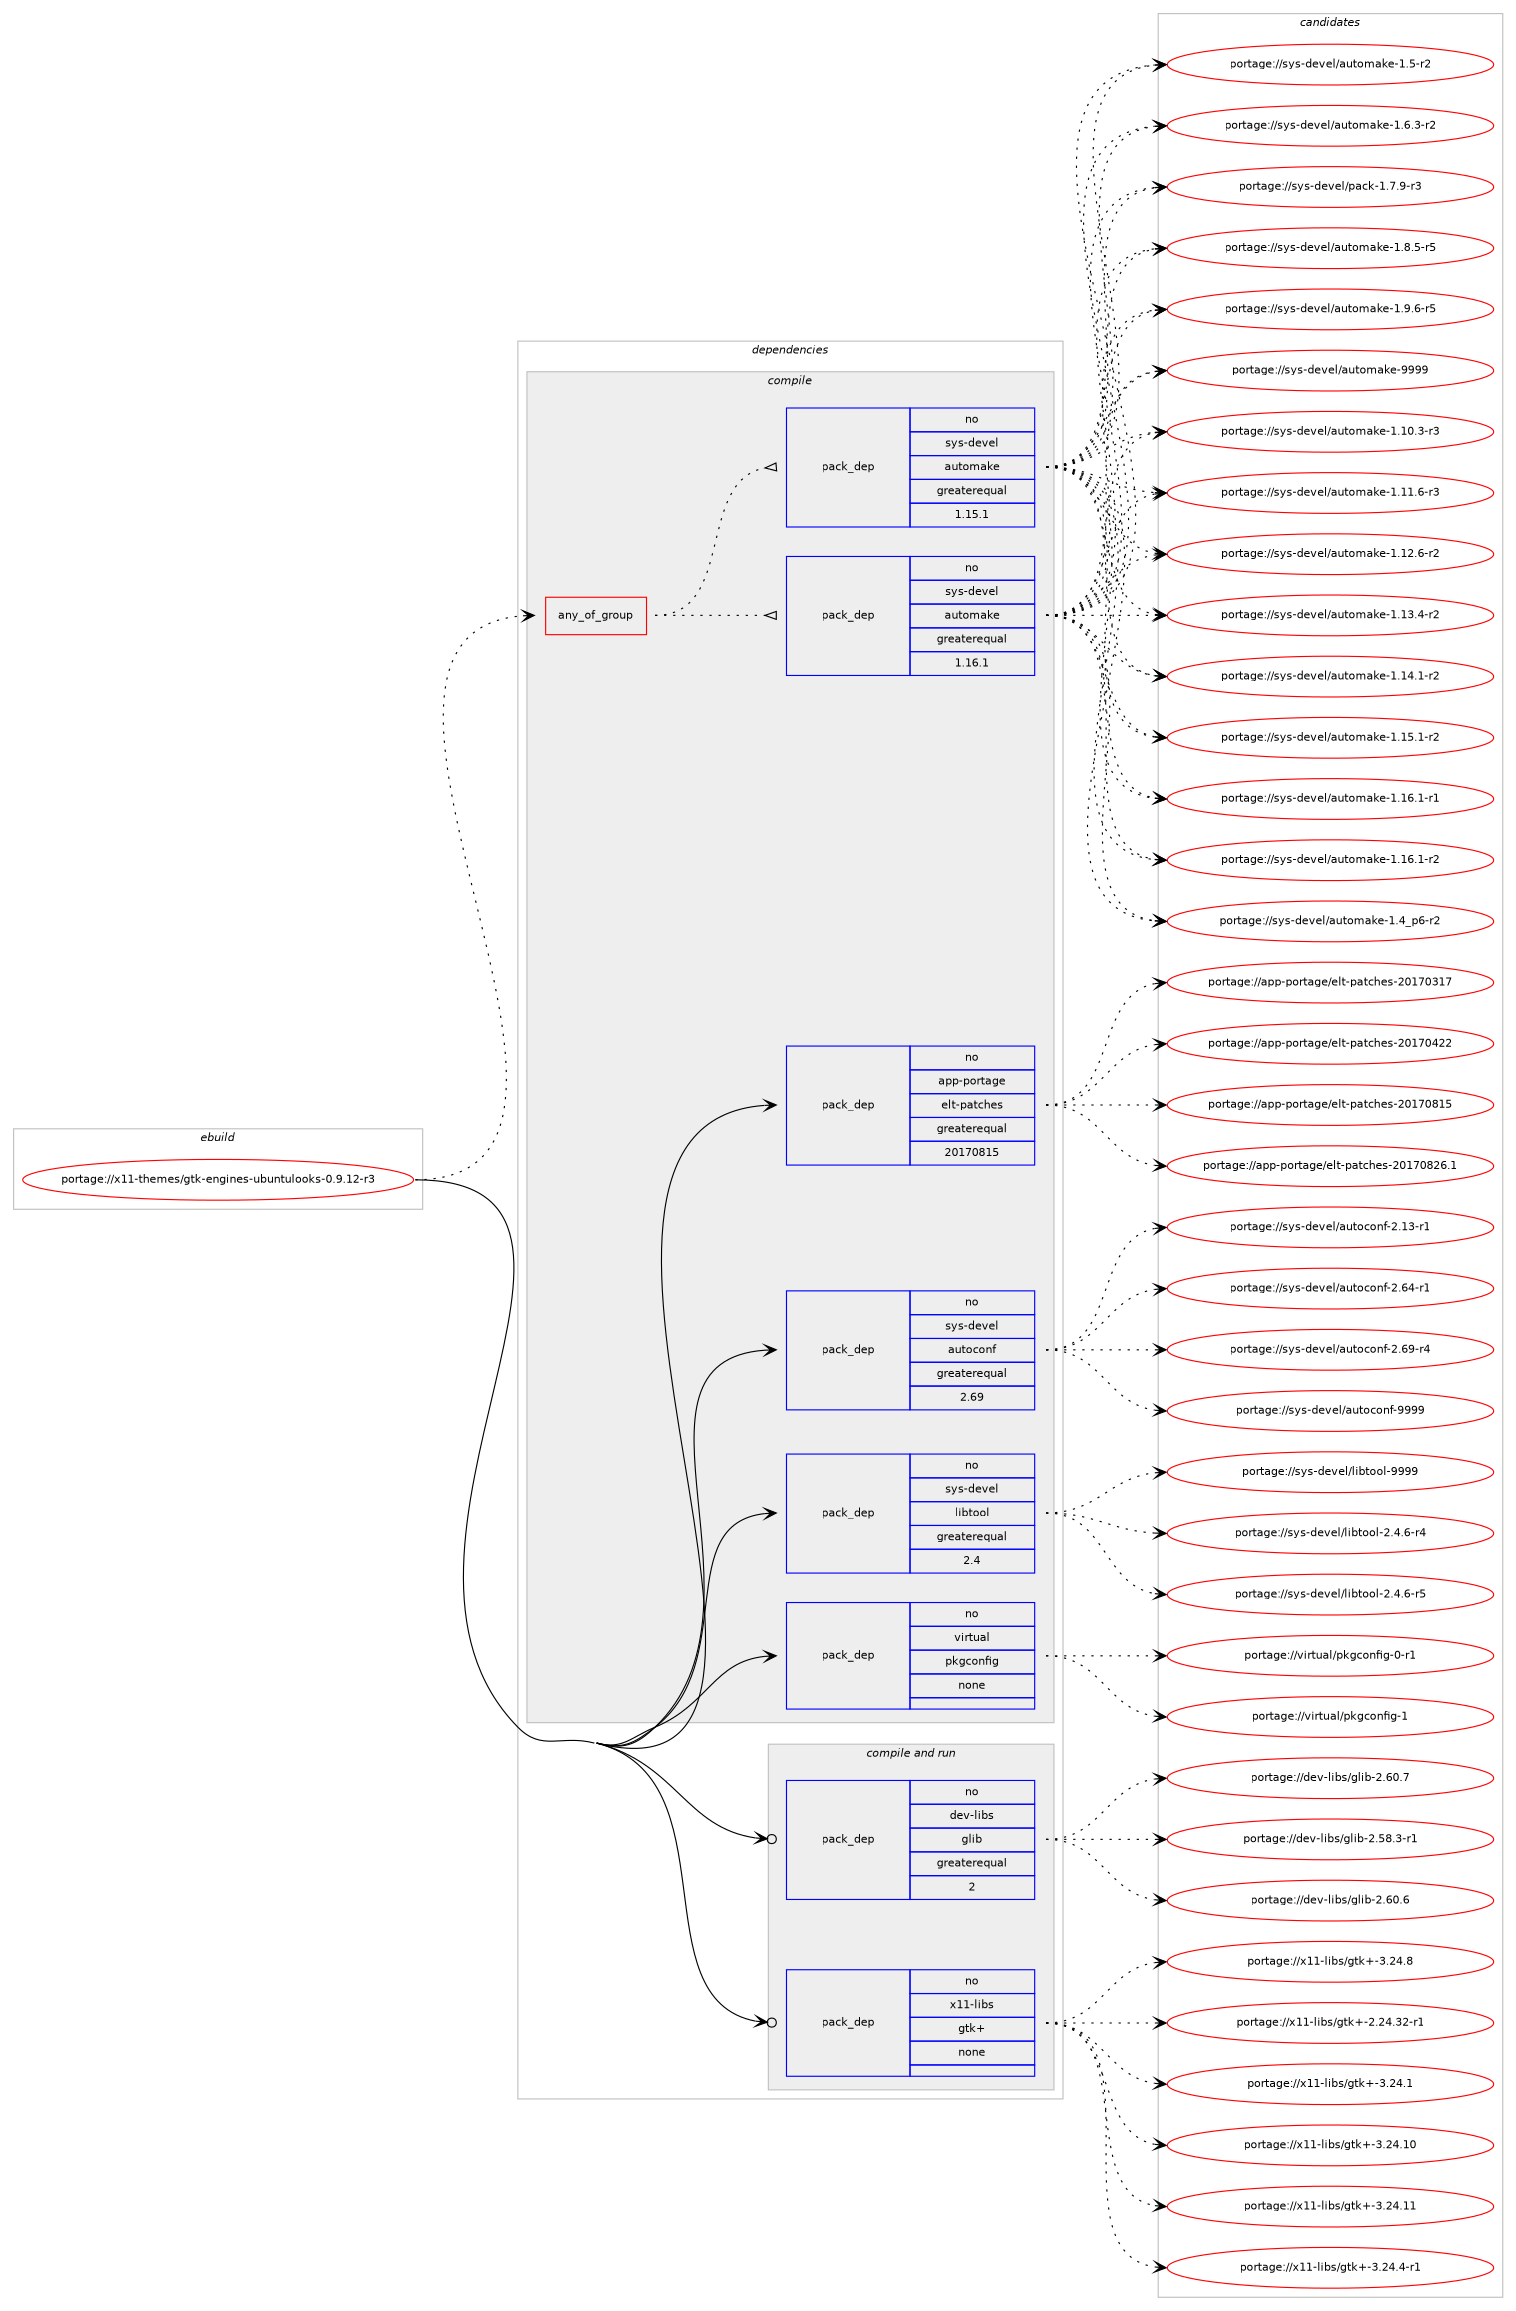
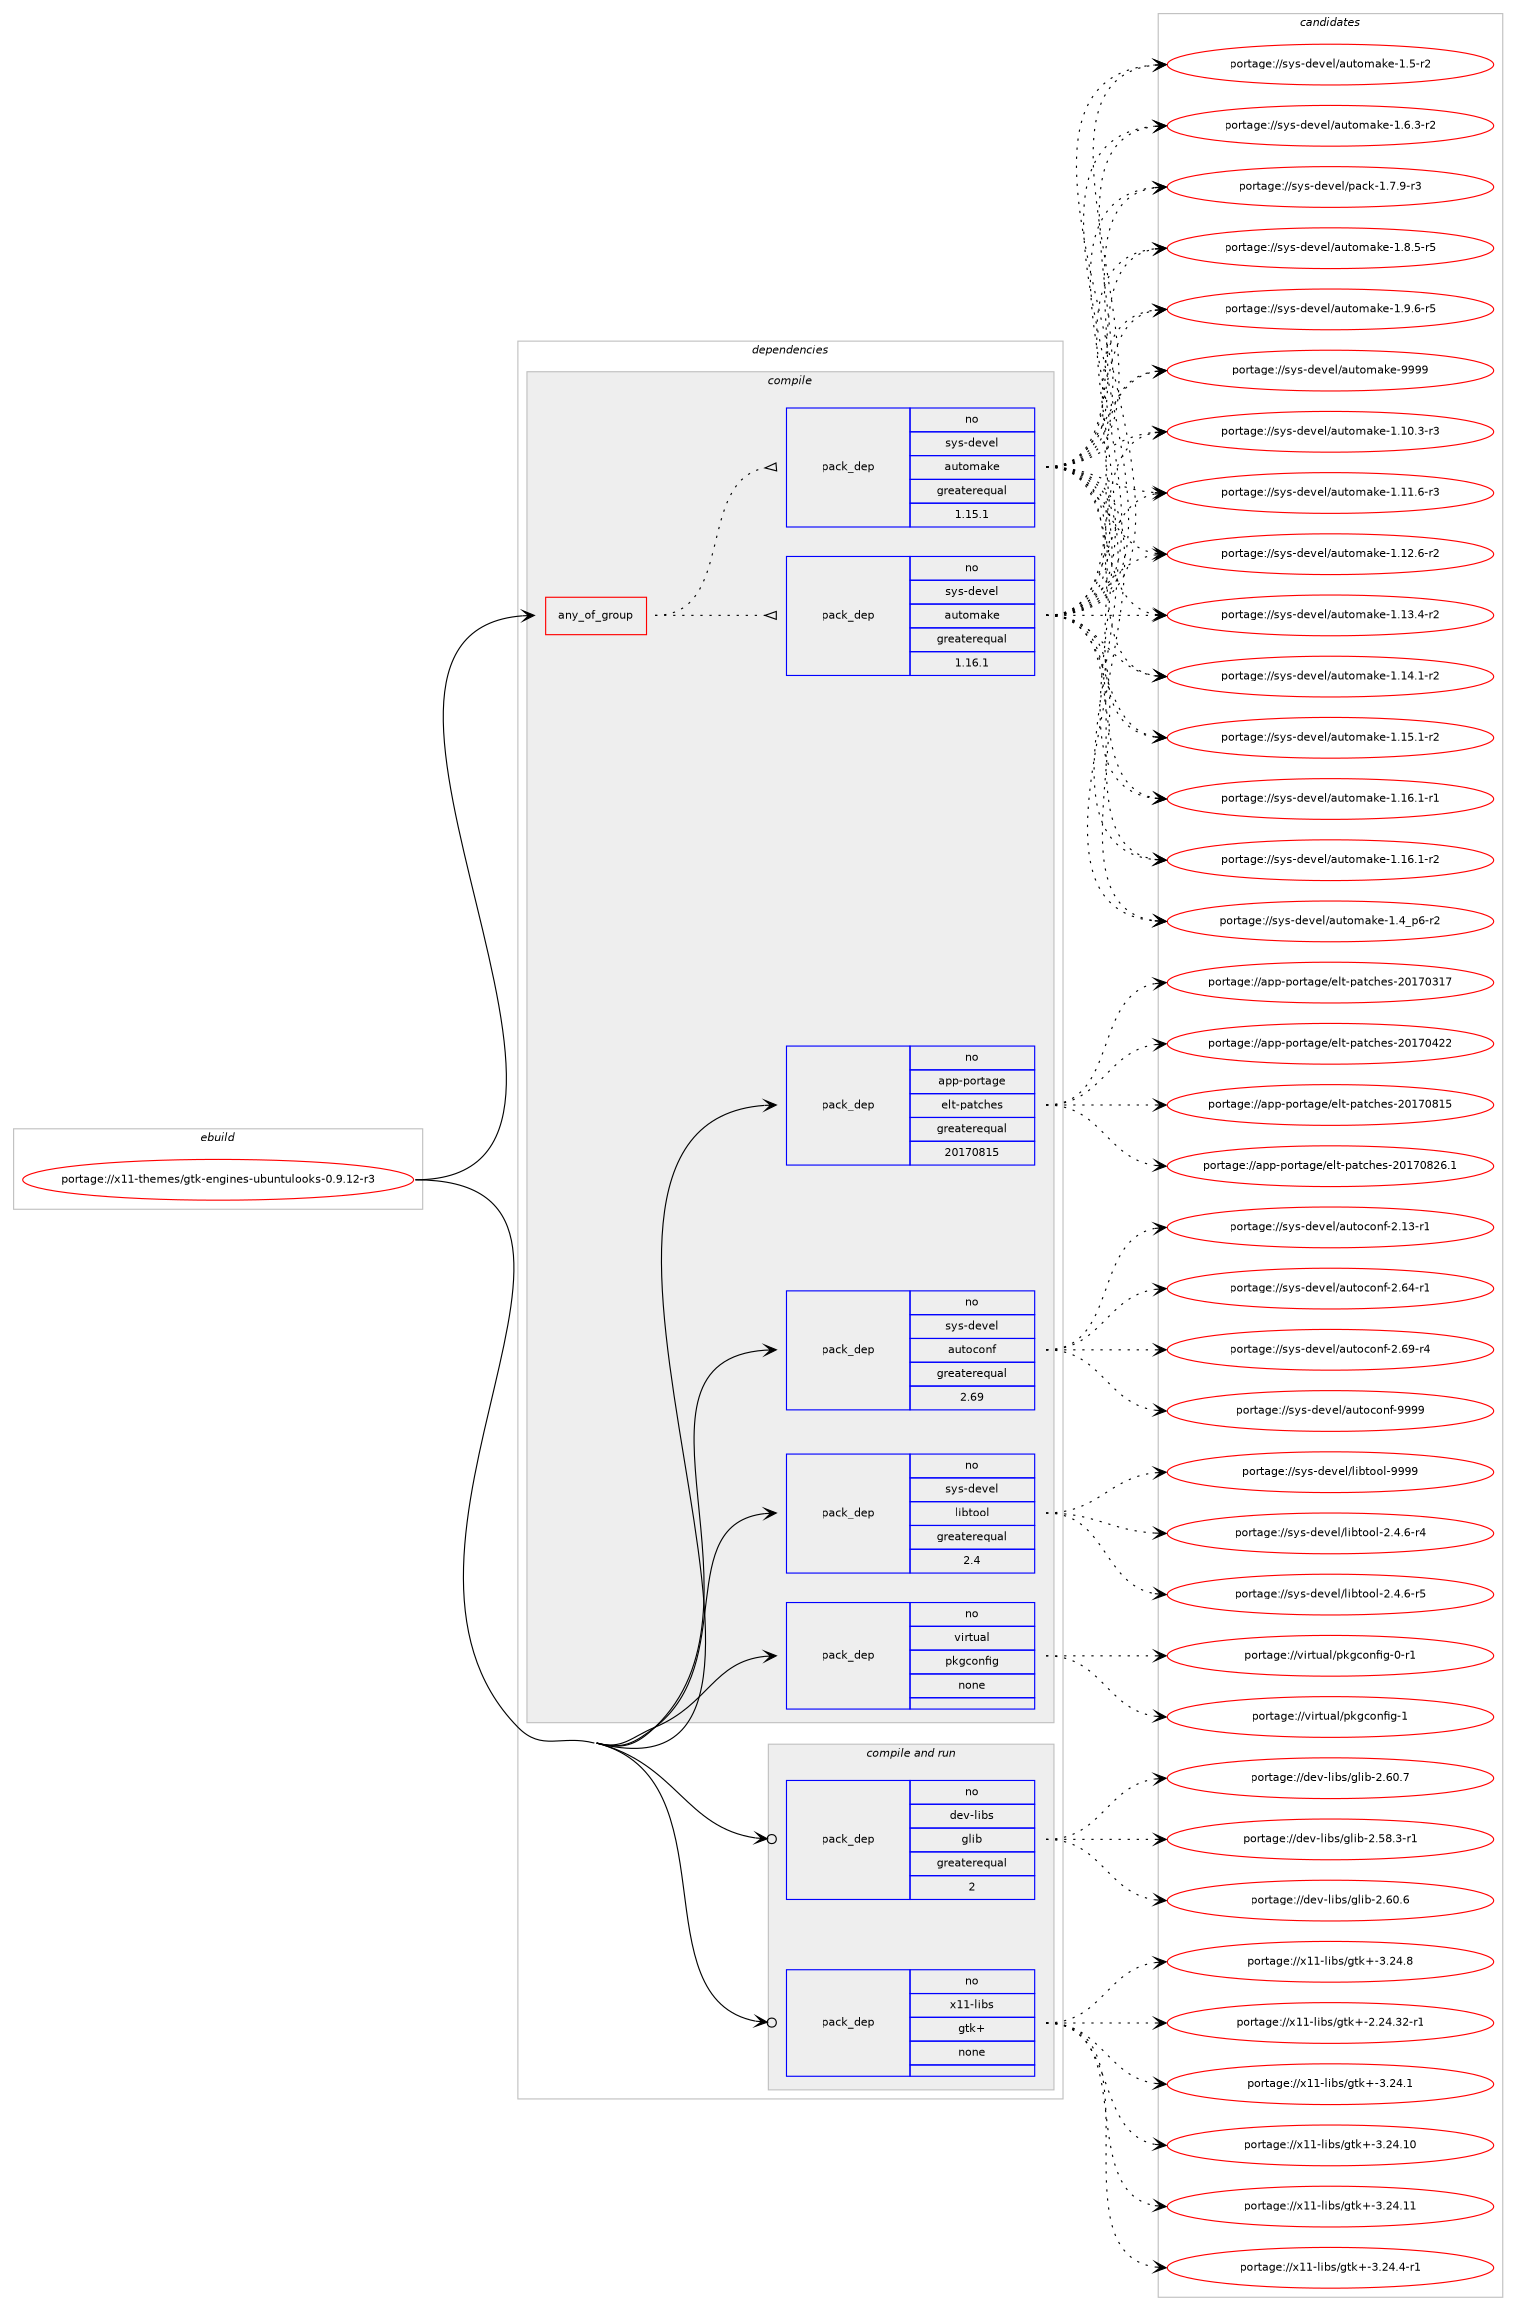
edge "portage://x11-themes/gtk-engines-ubuntulooks-0.9.12-r3" -> "any_of_group": style dotted -> solid
